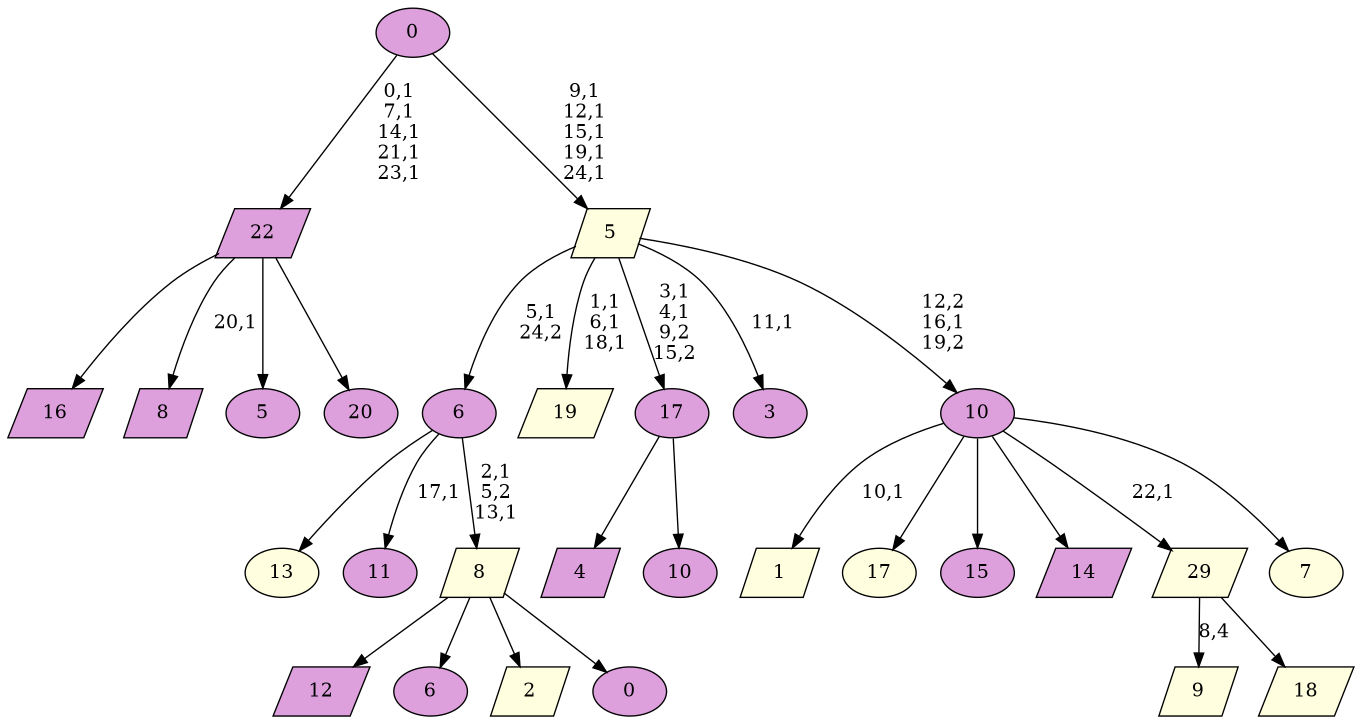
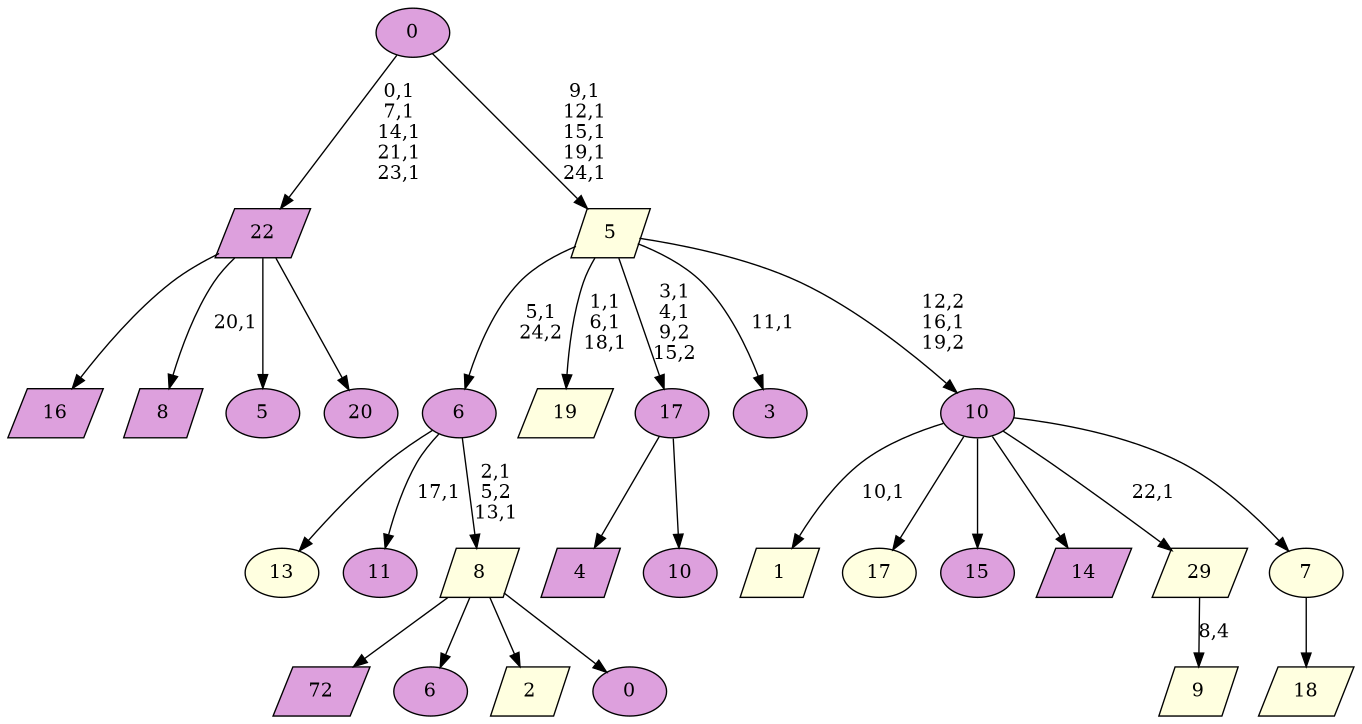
edge "29" -> "18": now "7" -> "18"
node "12": label "12" -> "72"
